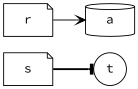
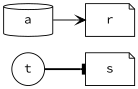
edge "r" -> "a": reversed
edge "s" -> "t": reversed
